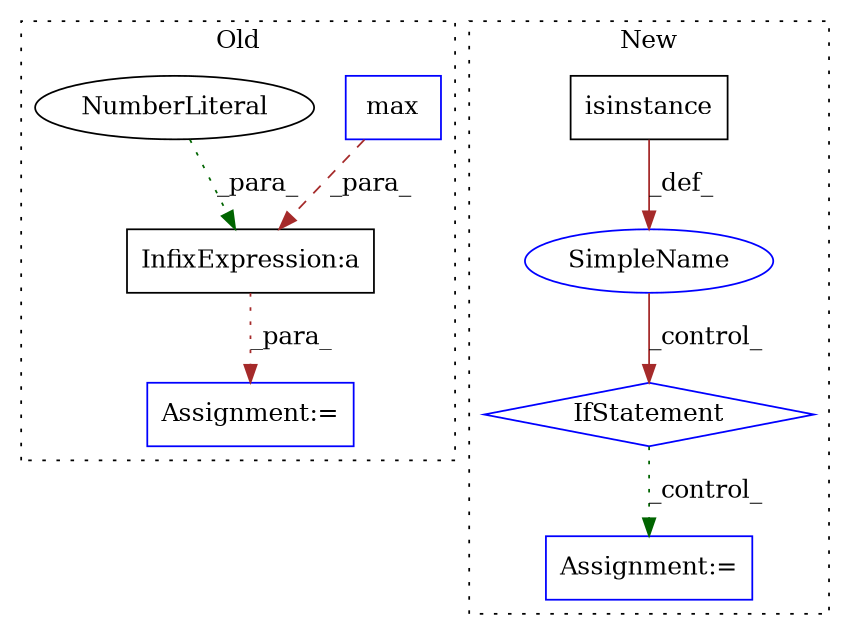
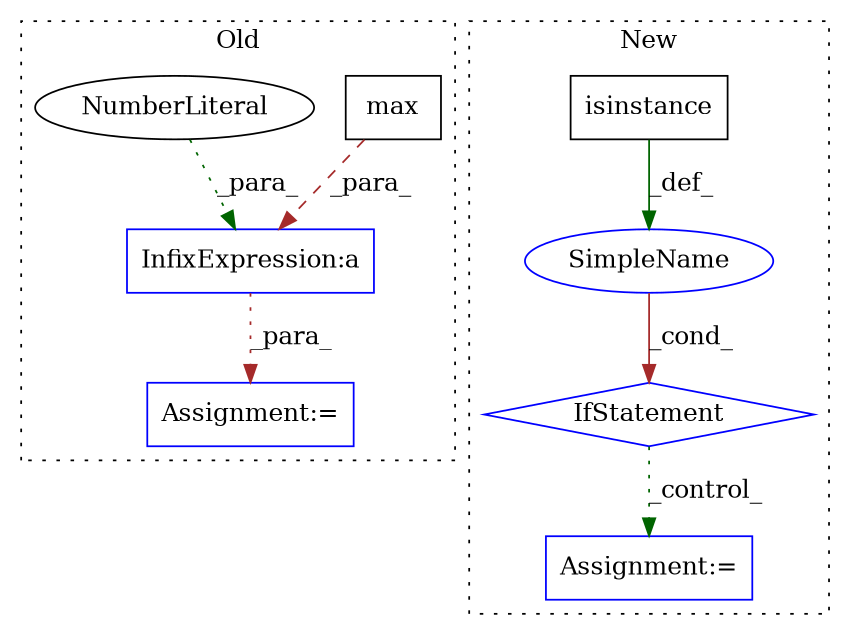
node "max": color blue -> black
edge "isinstance" -> "SimpleName": color brown -> darkgreen
node "InfixExpression:a": color black -> blue
edge "SimpleName" -> "IfStatement": label "_control_" -> "_cond_"
